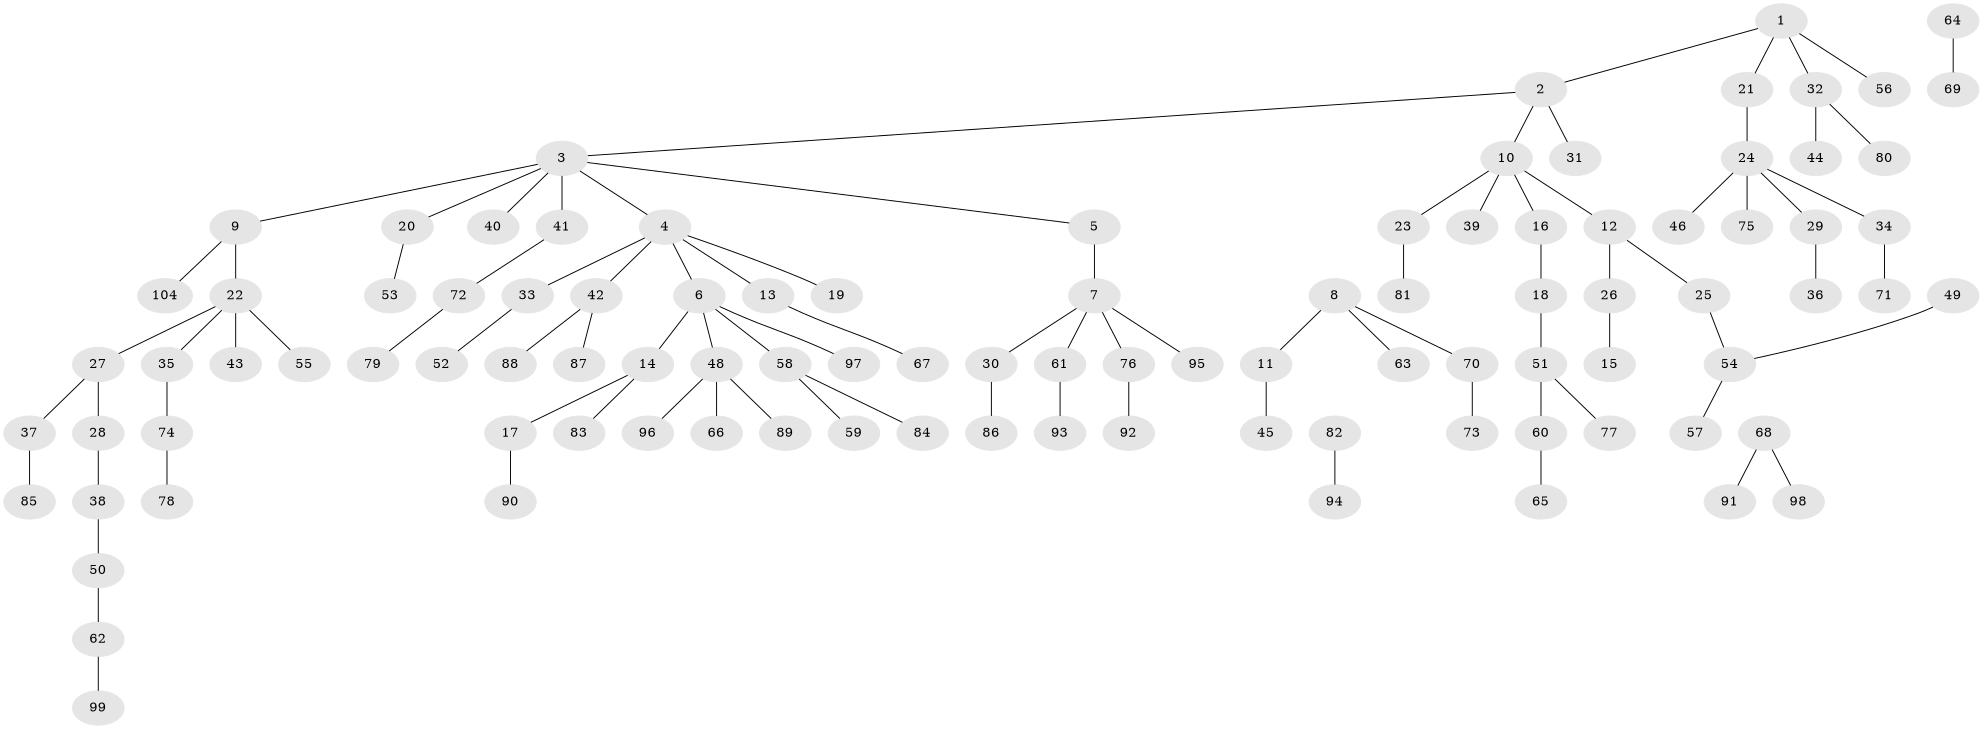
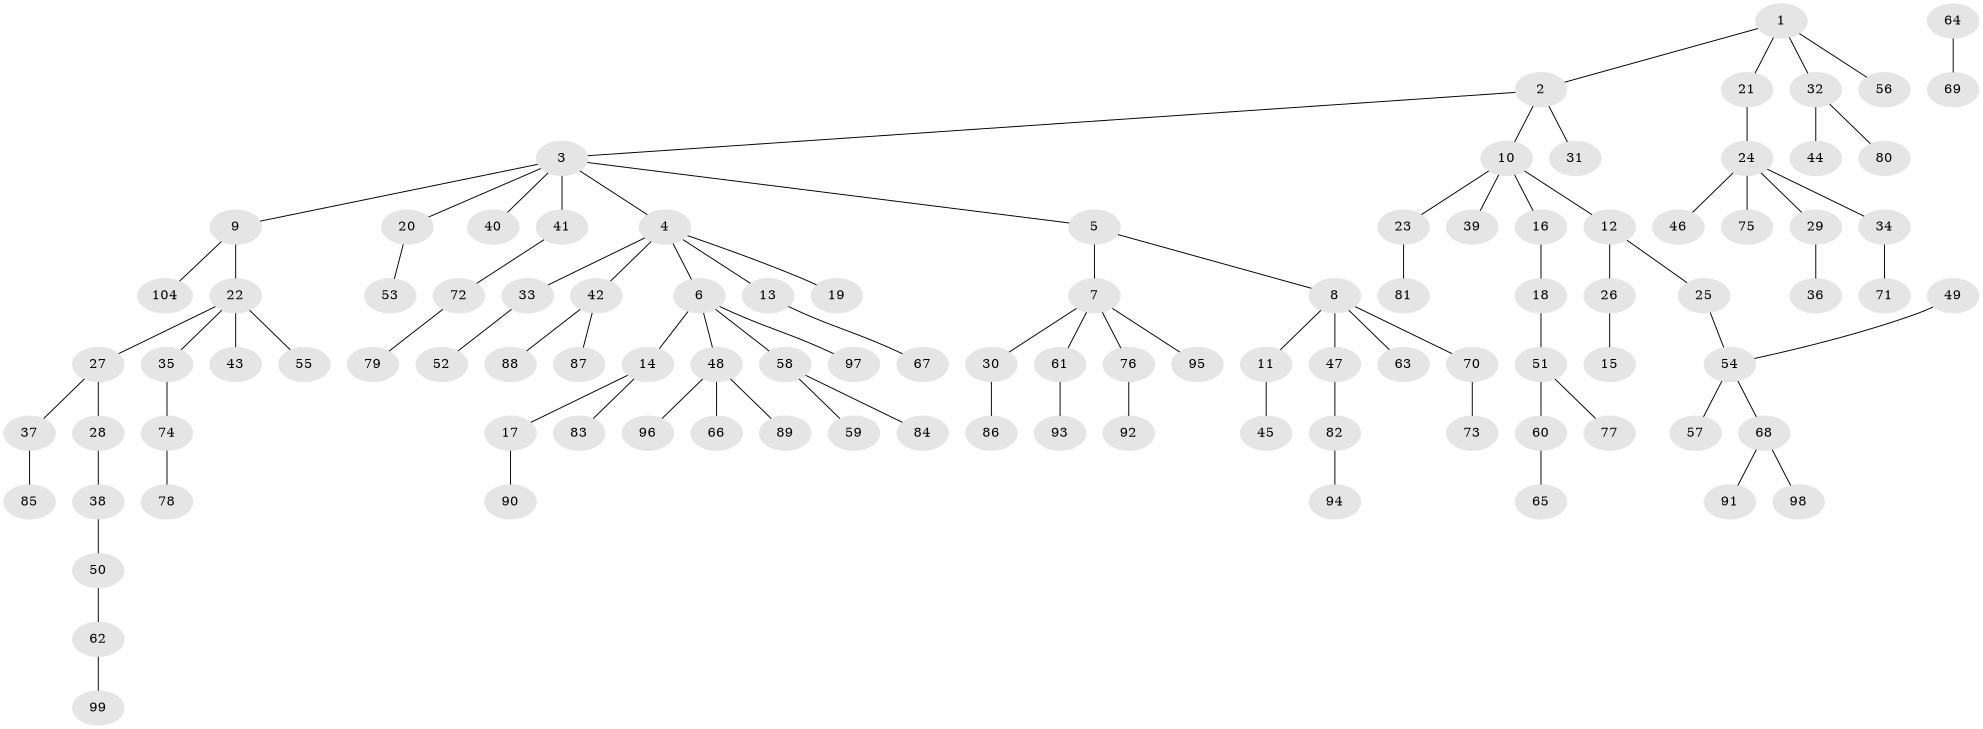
edge "5" -- "8": added
node "47": added
edge "54" -- "68": added
